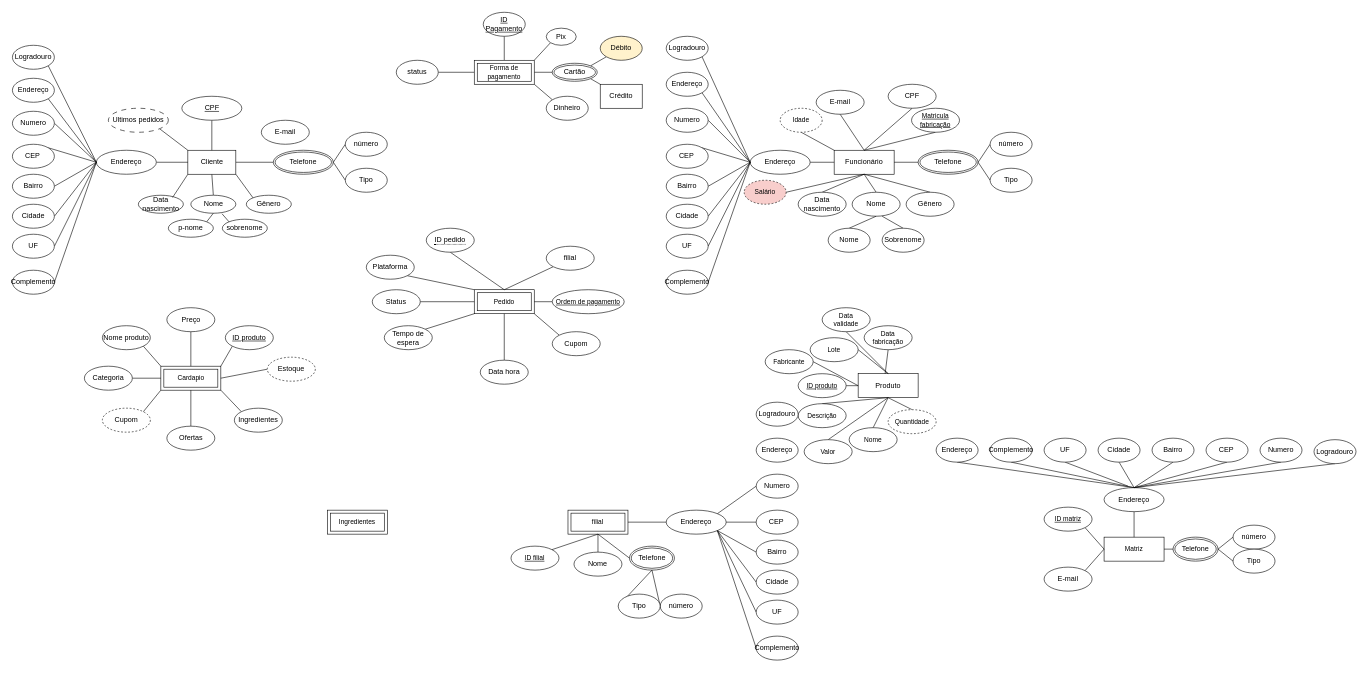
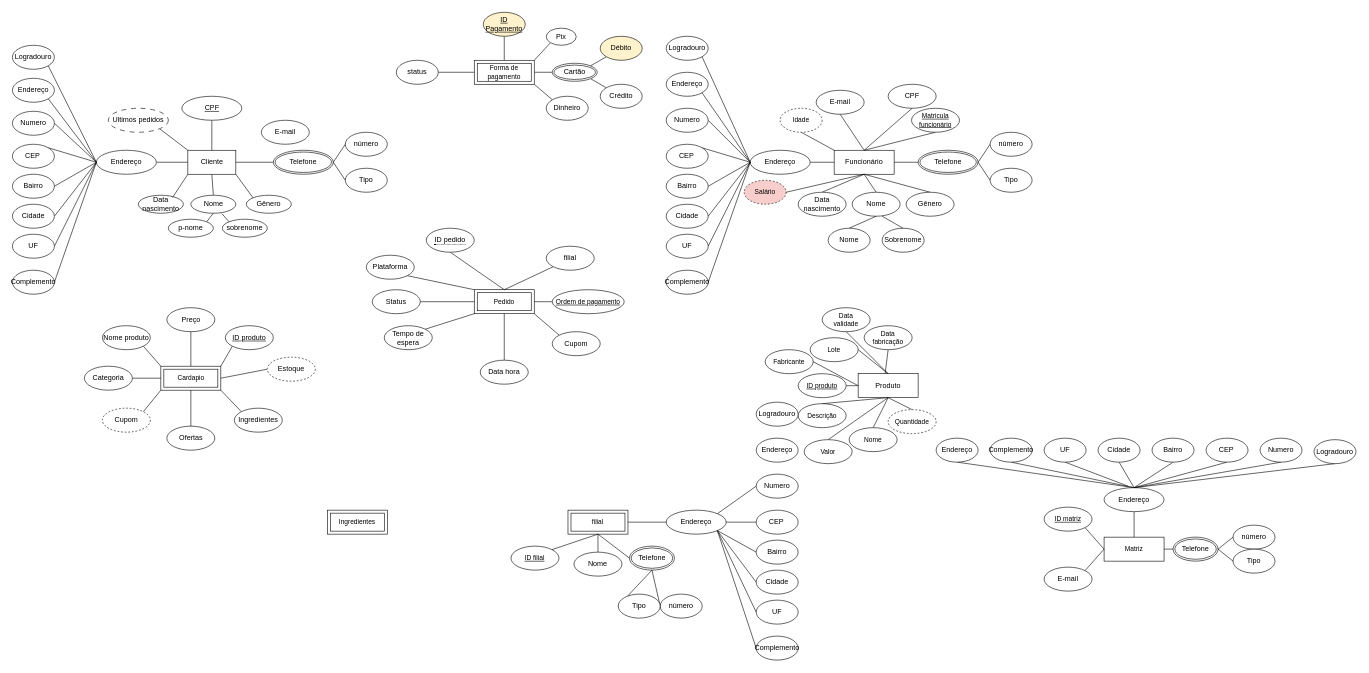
node "ID Pagamento": fillcolor #ffffff -> #fff2cc
node "Crédito": shape rectangle -> ellipse
node "Matricula fabricação": label "Matricula fabricação" -> "Matricula funcionário"
